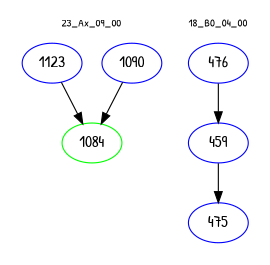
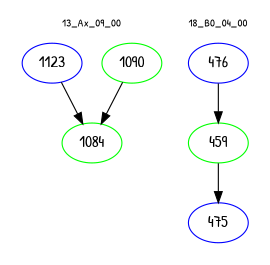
cluster "23_Ax_09_00": label "23_Ax_09_00" -> "13_Ax_09_00"
node "1090": color blue -> green
node "459": color blue -> green
